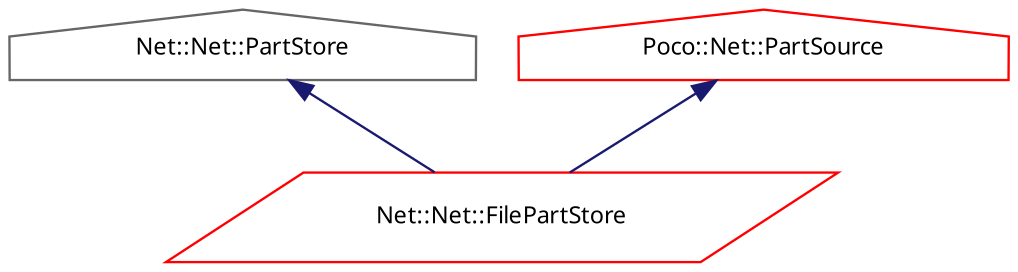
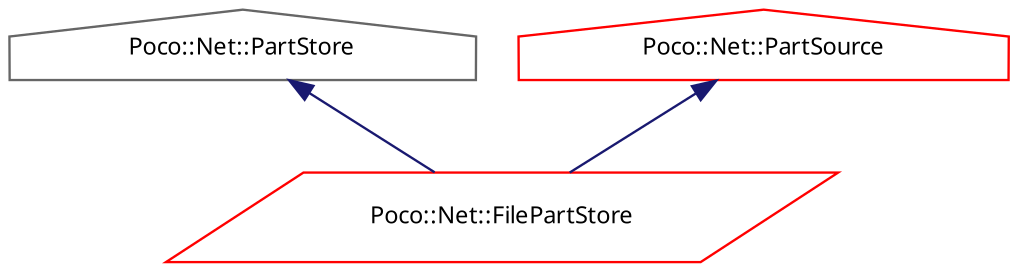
node "Net::Net::PartStore": label "Net::Net::PartStore" -> "Poco::Net::PartStore"
node "Net::Net::FilePartStore": label "Net::Net::FilePartStore" -> "Poco::Net::FilePartStore"
